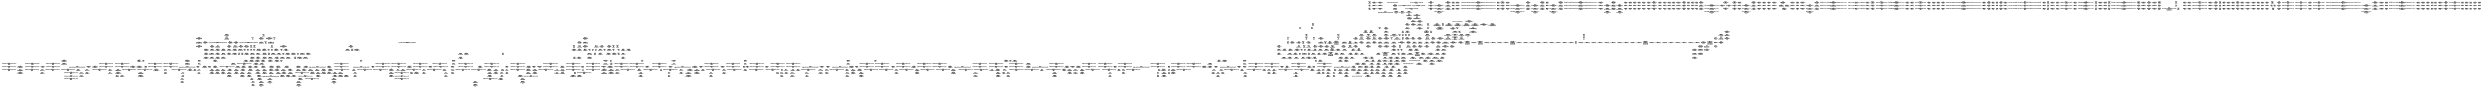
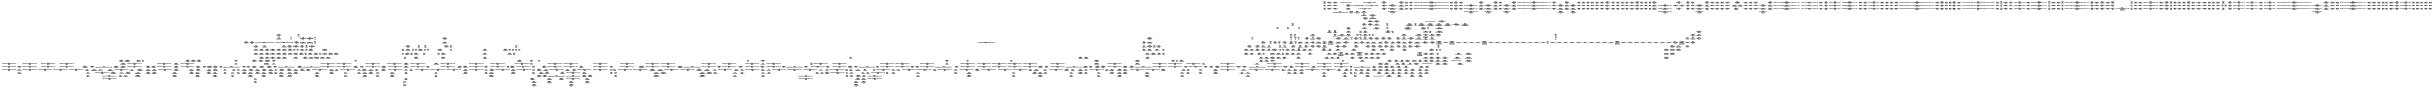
node "CE0x5c573e0": removed
